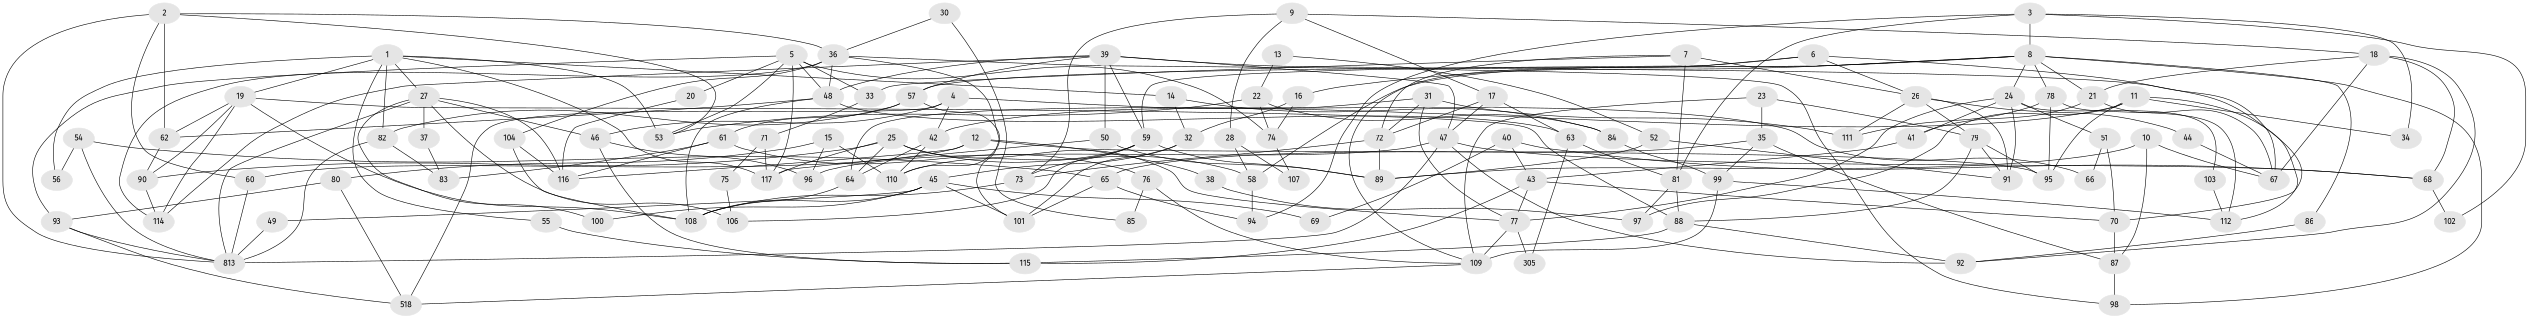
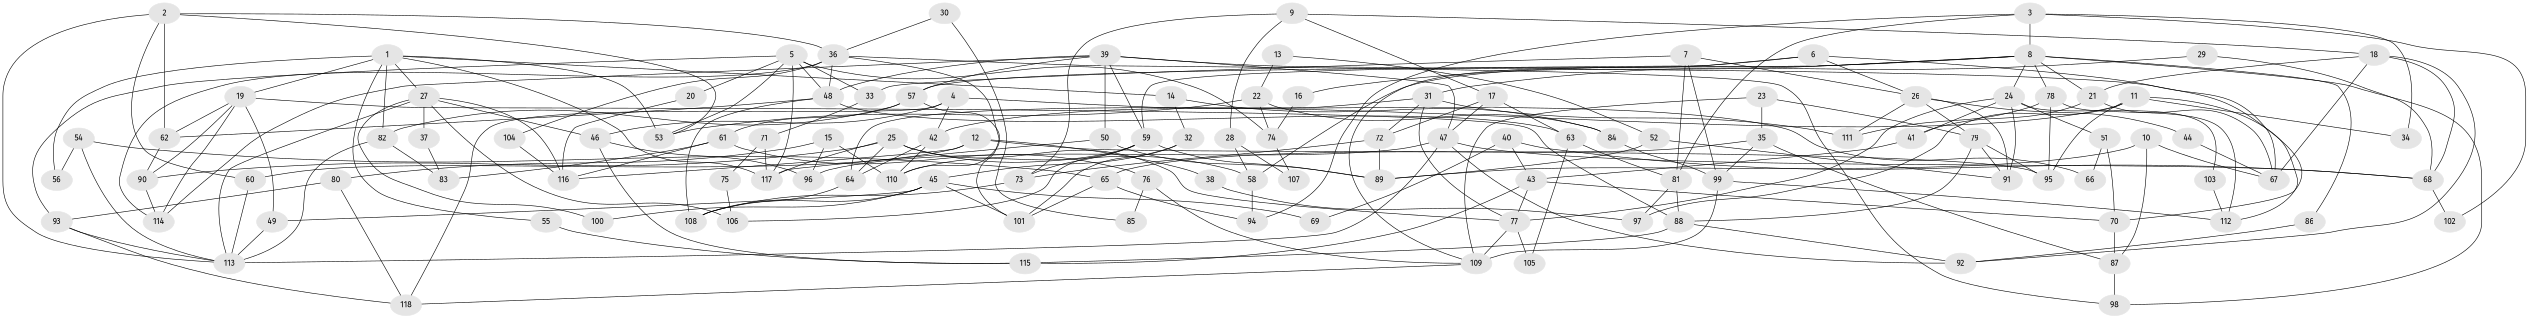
node "29": added
edge "7" -- "72": now "7" -- "99"
edge "16" -- "32": removed
edge "19" -- "108": now "19" -- "49"
edge "104" -- "108": removed
node "813": label "813" -> "113"
node "305": label "305" -> "105"
node "518": label "518" -> "118"
